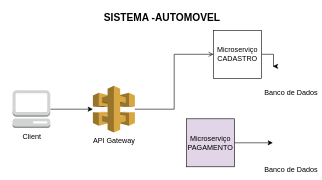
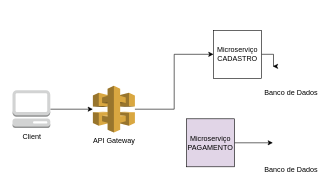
node "SISTEMA -AUTOMOVEL": removed
edge "API Gateway" -> "Microserviço CADASTRO": arrowhead open -> classic
